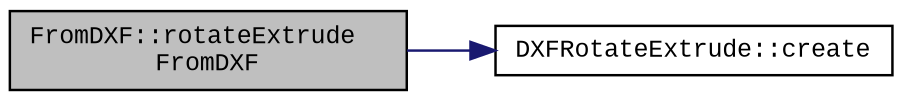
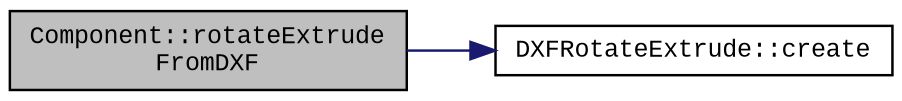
node "FromDXF::rotateExtrude FromDXF": label "FromDXF::rotateExtrude FromDXF" -> "Component::rotateExtrude FromDXF"
